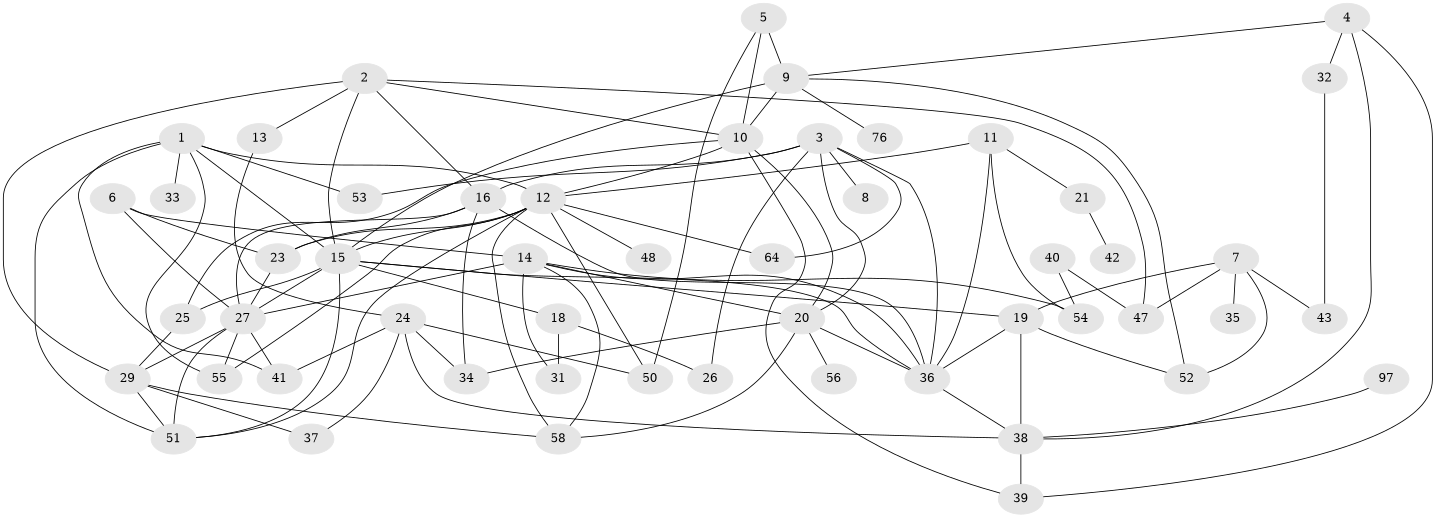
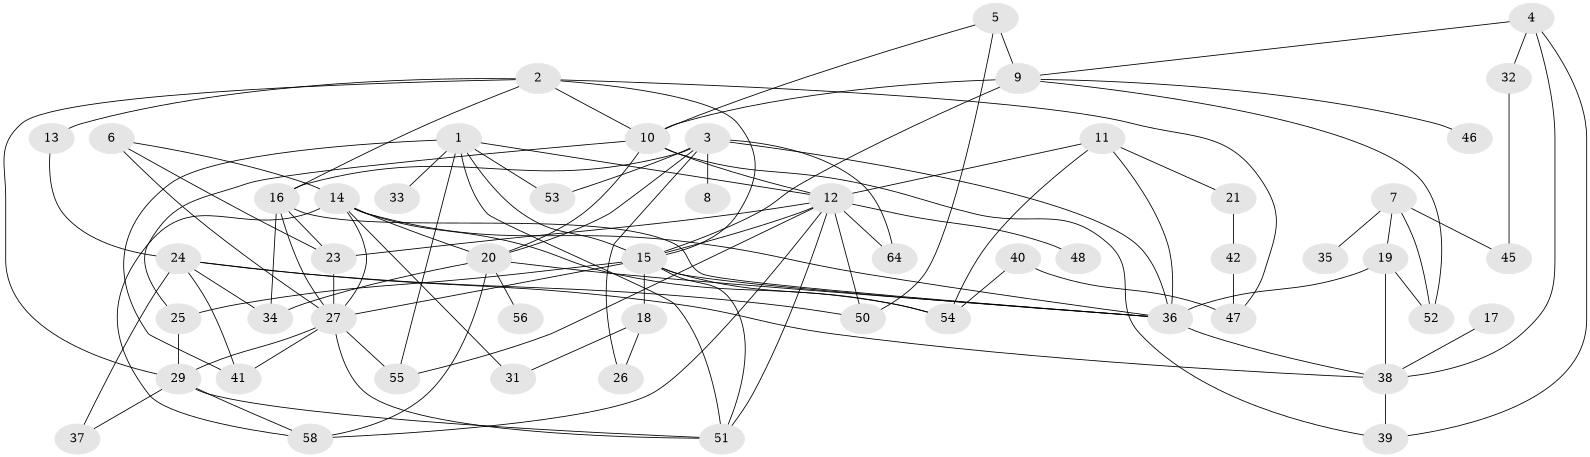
node "76": label "76" -> "46"
edge "7" -- "47": now "42" -- "47"
edge "15" -- "19": now "15" -- "54"
node "43": label "43" -> "45"
node "97": label "97" -> "17"
